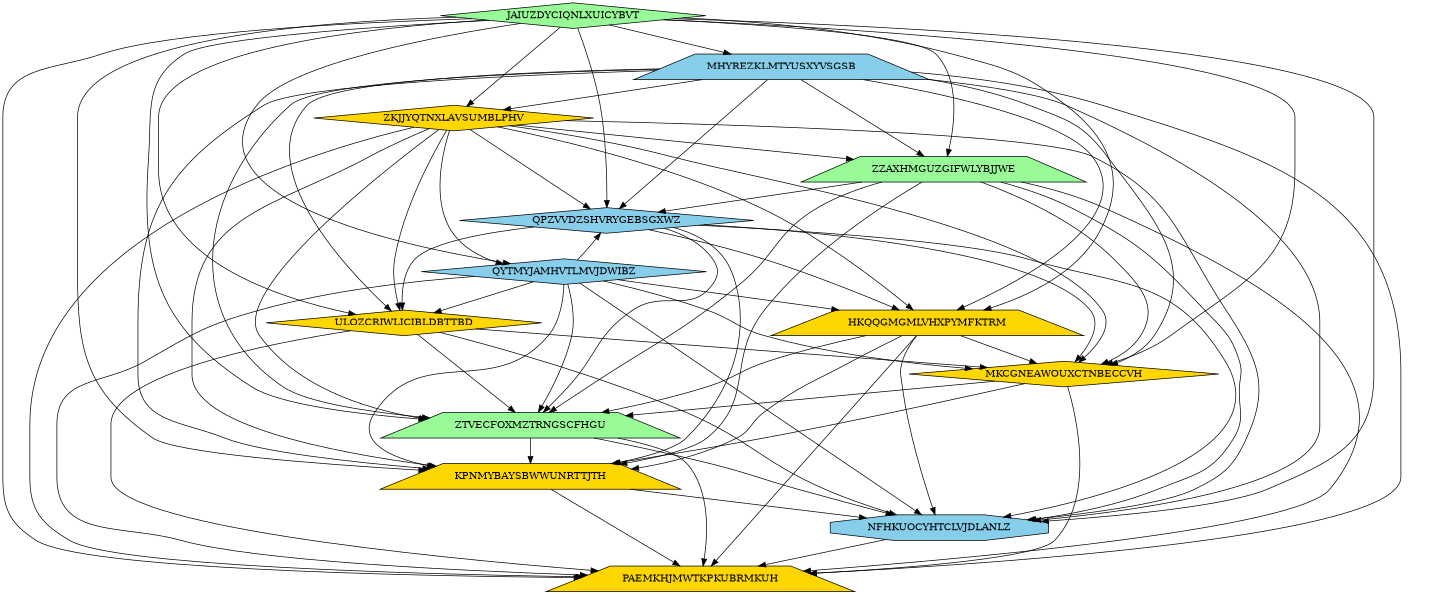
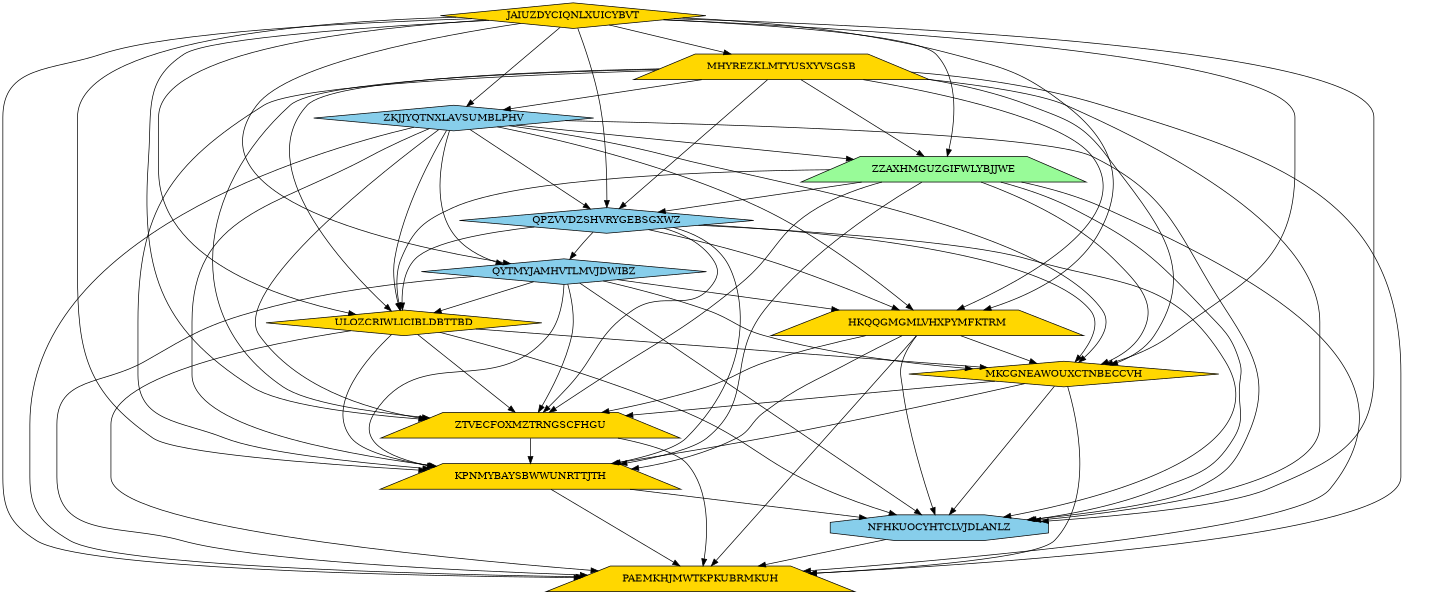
node "JAIUZDYCIQNLXUICYBVT": fillcolor palegreen -> gold
node "MHYREZKLMTYUSXYVSGSB": fillcolor skyblue -> gold
node "ZKJJYQTNXLAVSUMBLPHV": fillcolor gold -> skyblue
edge "ZZAXHMGUZGIFWLYBJJWE" -> "ULOZCRIWLICIBLDBTTBD": added
edge "QYTMYJAMHVTLMVJDWIBZ" -> "QPZVVDZSHVRYGEBSGXWZ": reversed
edge "ULOZCRIWLICIBLDBTTBD" -> "KPNMYBAYSBWWUNRTTJTH": added
node "ZTVECFOXMZTRNGSCFHGU": fillcolor palegreen -> gold
edge "ZTVECFOXMZTRNGSCFHGU" -> "NFHKUOCYHTCLVJDLANLZ": now "MKCGNEAWOUXCTNBECCVH" -> "NFHKUOCYHTCLVJDLANLZ"
